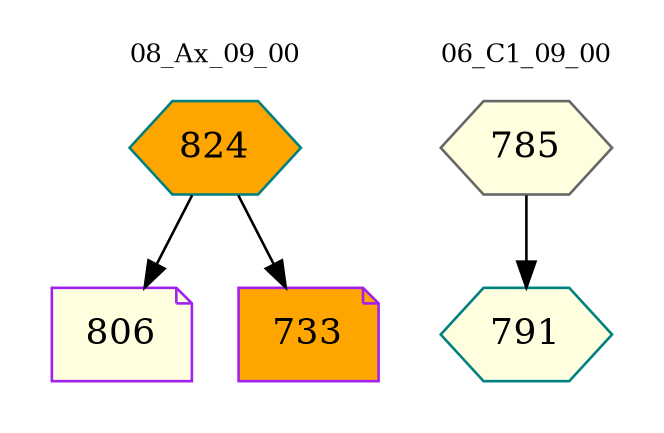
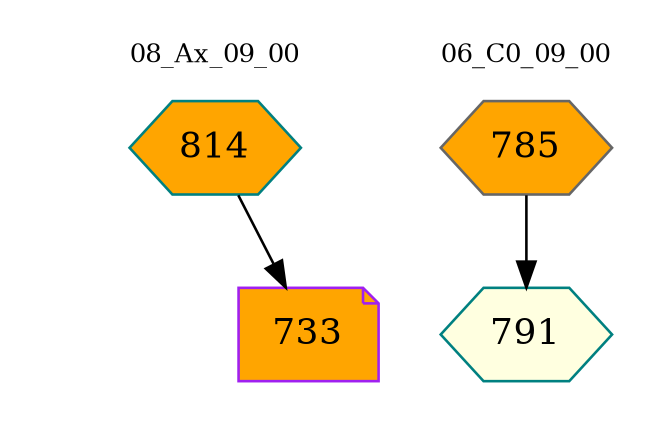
cluster "06_C1_09_00": label "06_C1_09_00" -> "06_C0_09_00"
node "824": label "824" -> "814"
node "785": fillcolor lightyellow -> orange
node "806": removed
